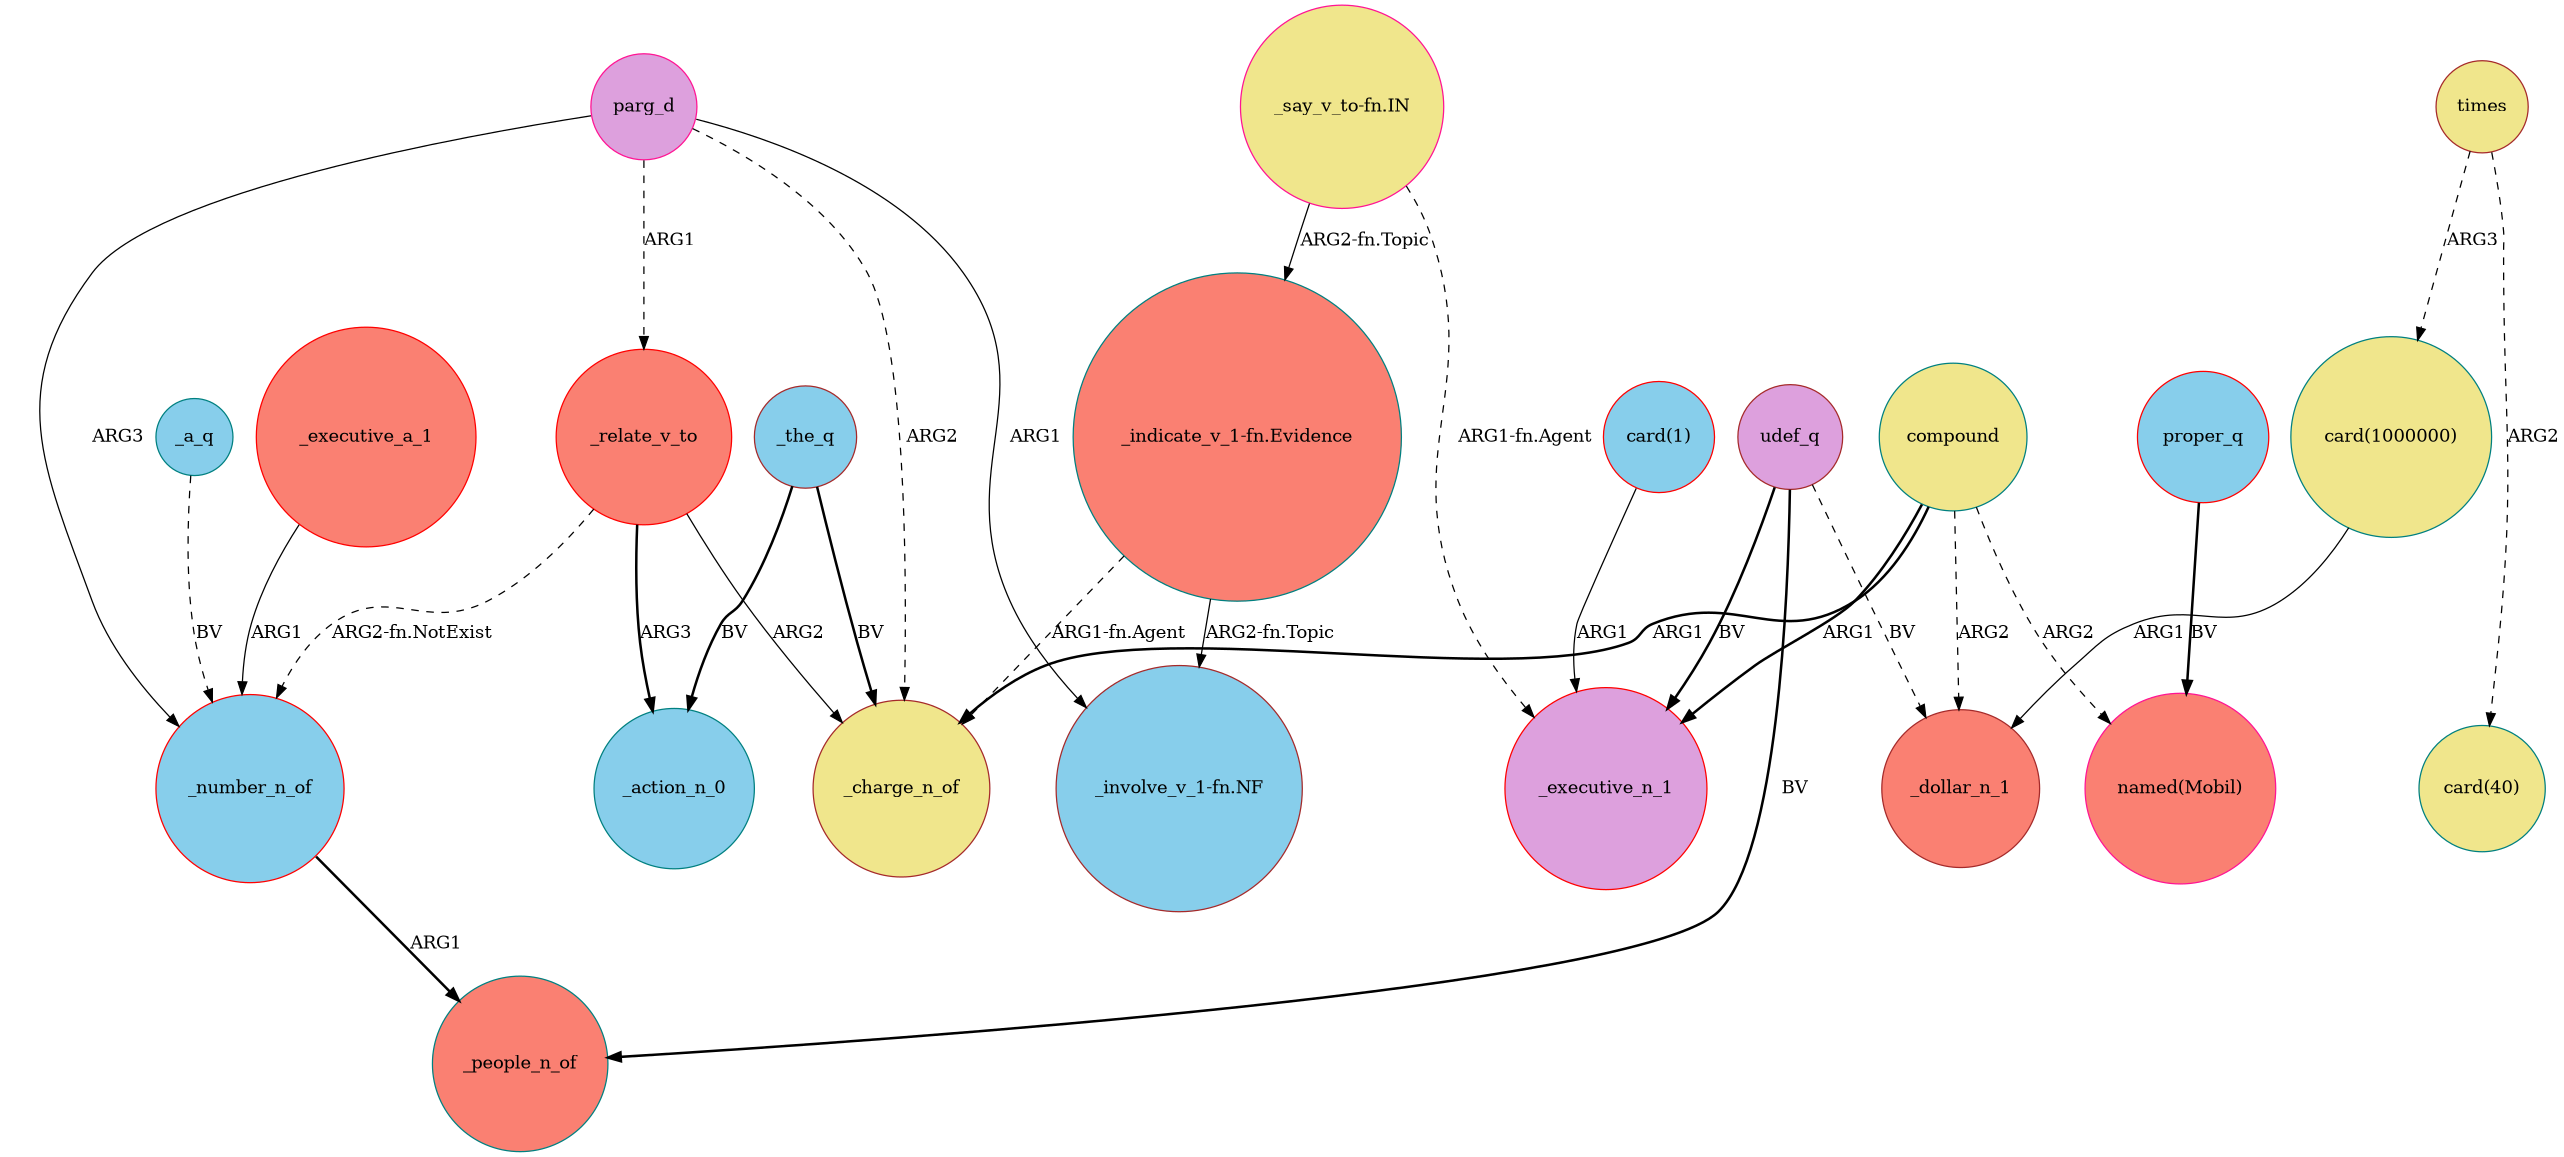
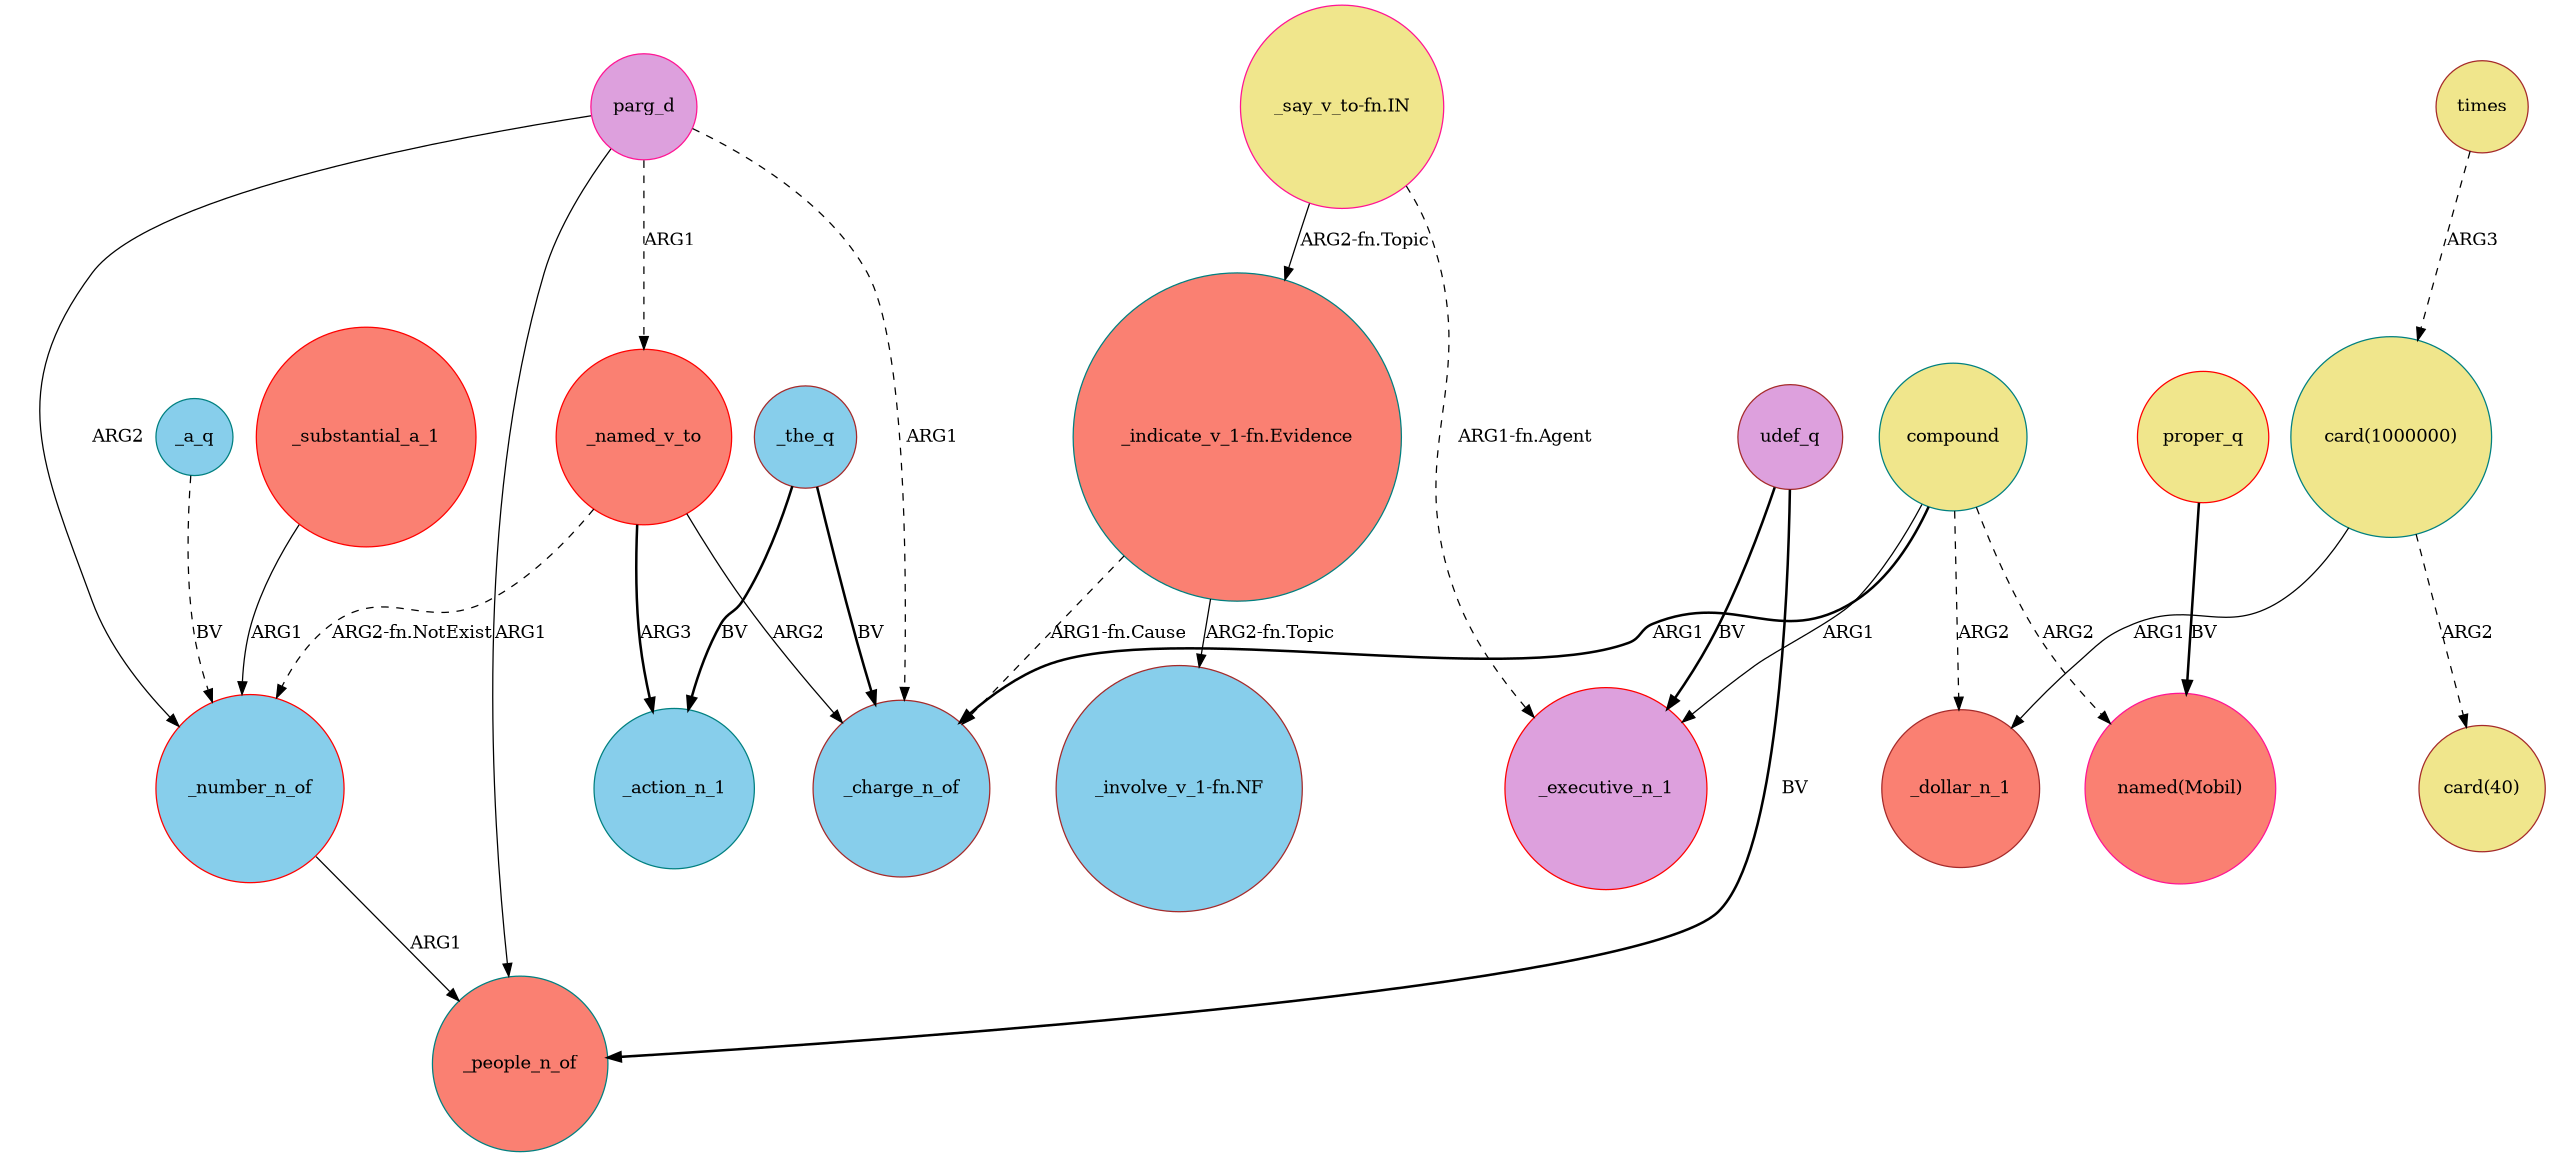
edge "parg_d" -> "_involve_v_1-fn.NF": now "parg_d" -> "_people_n_of"
edge "times" -> "card(40)": now "card(1000000)" -> "card(40)"
edge "parg_d" -> "_number_n_of": label "ARG3" -> "ARG2"
node "_executive_a_1": label "_executive_a_1" -> "_substantial_a_1"
node "_relate_v_to": label "_relate_v_to" -> "_named_v_to"
edge "parg_d" -> "_charge_n_of": label "ARG2" -> "ARG1"
node "card(1)": removed
node "proper_q": fillcolor skyblue -> khaki
edge "udef_q" -> "_dollar_n_1": removed, label "BV"
edge "compound" -> "_executive_n_1": style bold -> solid
edge "_indicate_v_1-fn.Evidence" -> "_charge_n_of": label "ARG1-fn.Agent" -> "ARG1-fn.Cause"
node "_action_n_0": label "_action_n_0" -> "_action_n_1"
node "_charge_n_of": fillcolor khaki -> skyblue
node "card(40)": color teal -> brown
edge "_number_n_of" -> "_people_n_of": style bold -> solid
